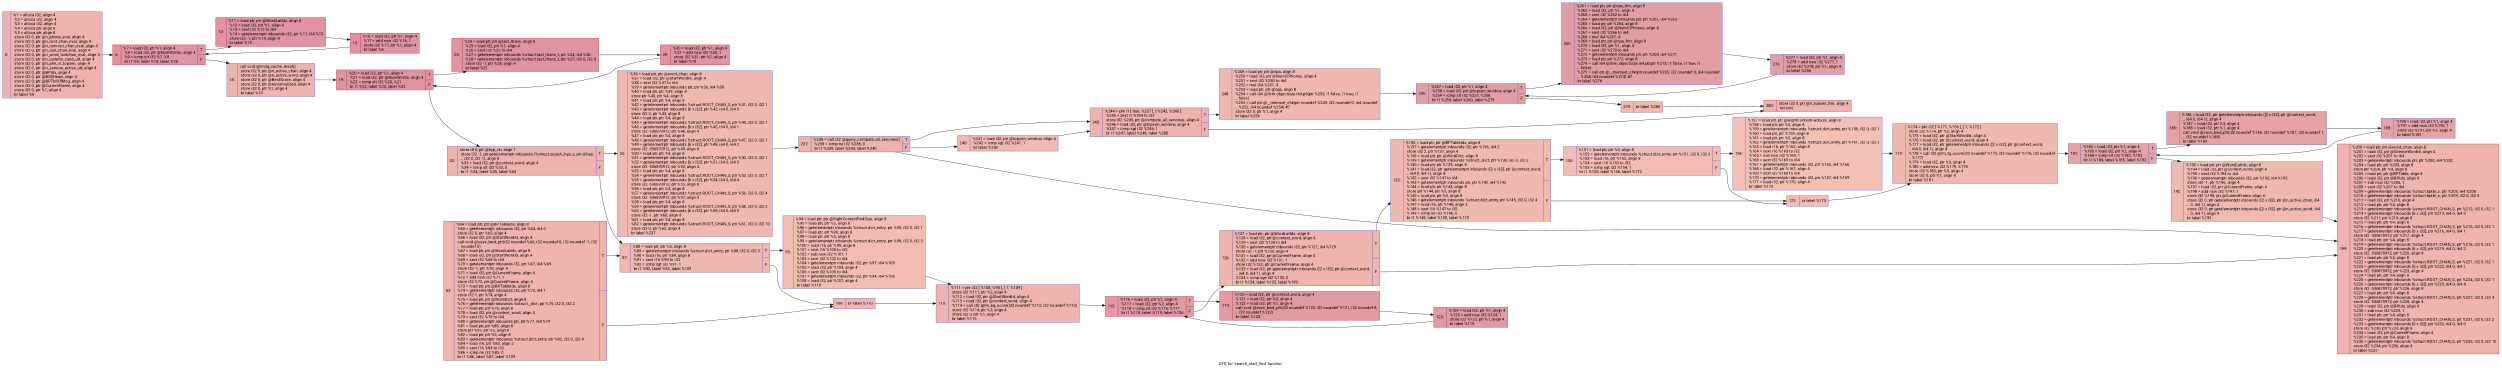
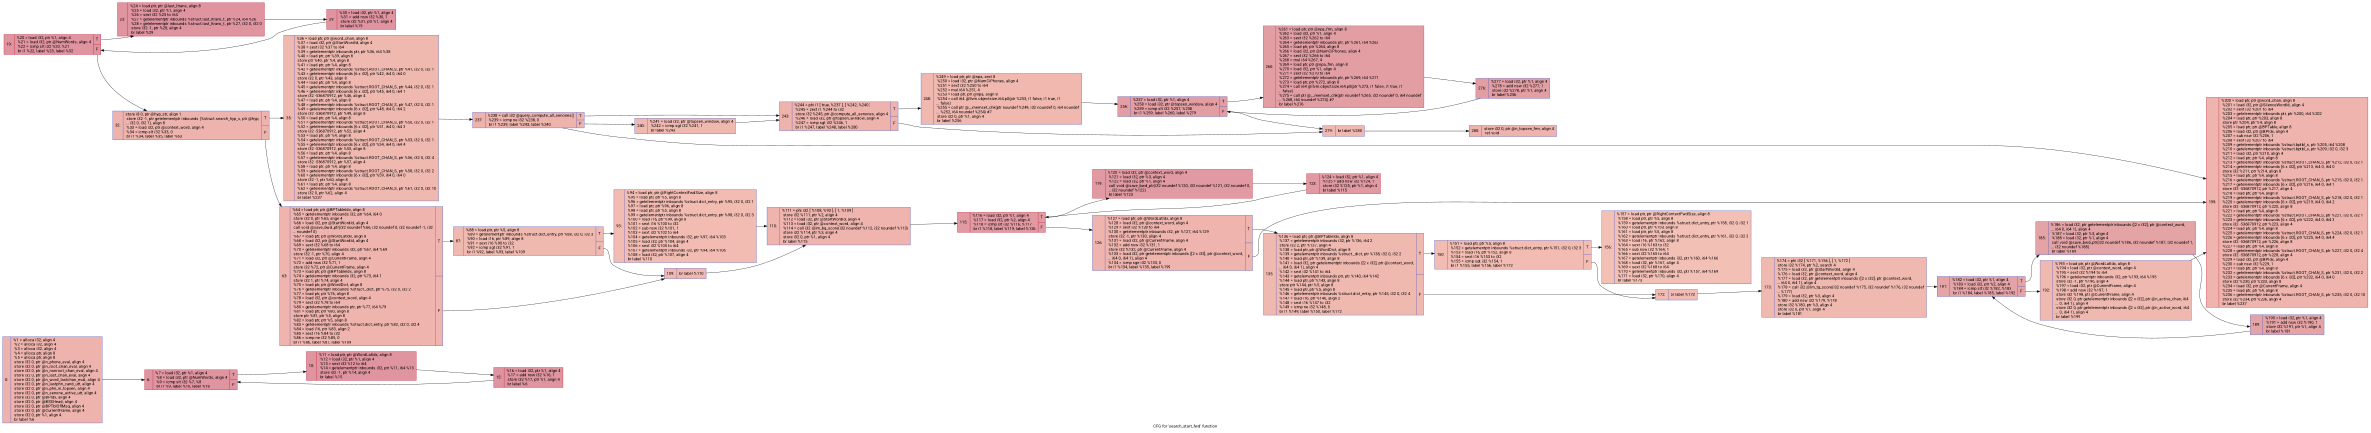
node "248:": text "%249 = load ptr, ptr @npa, align 8" -> "%249 = load ptr, ptr @npa, zext 8"
node "18:": removed
node "280:": color #b70d28ff -> #3d50c3ff
edge "243:" -> "280:": now "243:" -> "279:"
node "173:": text "store i32 %174, ptr %2, align 4" -> "store i32 %174, ptr %2, search 4"
edge "156:" -> "173:": removed
edge "32:" -> "87:": now "32:" -> "63:"
